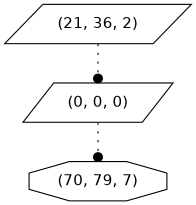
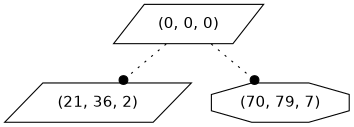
edge "(21, 36, 2)" -> "(0, 0, 0)": reversed
